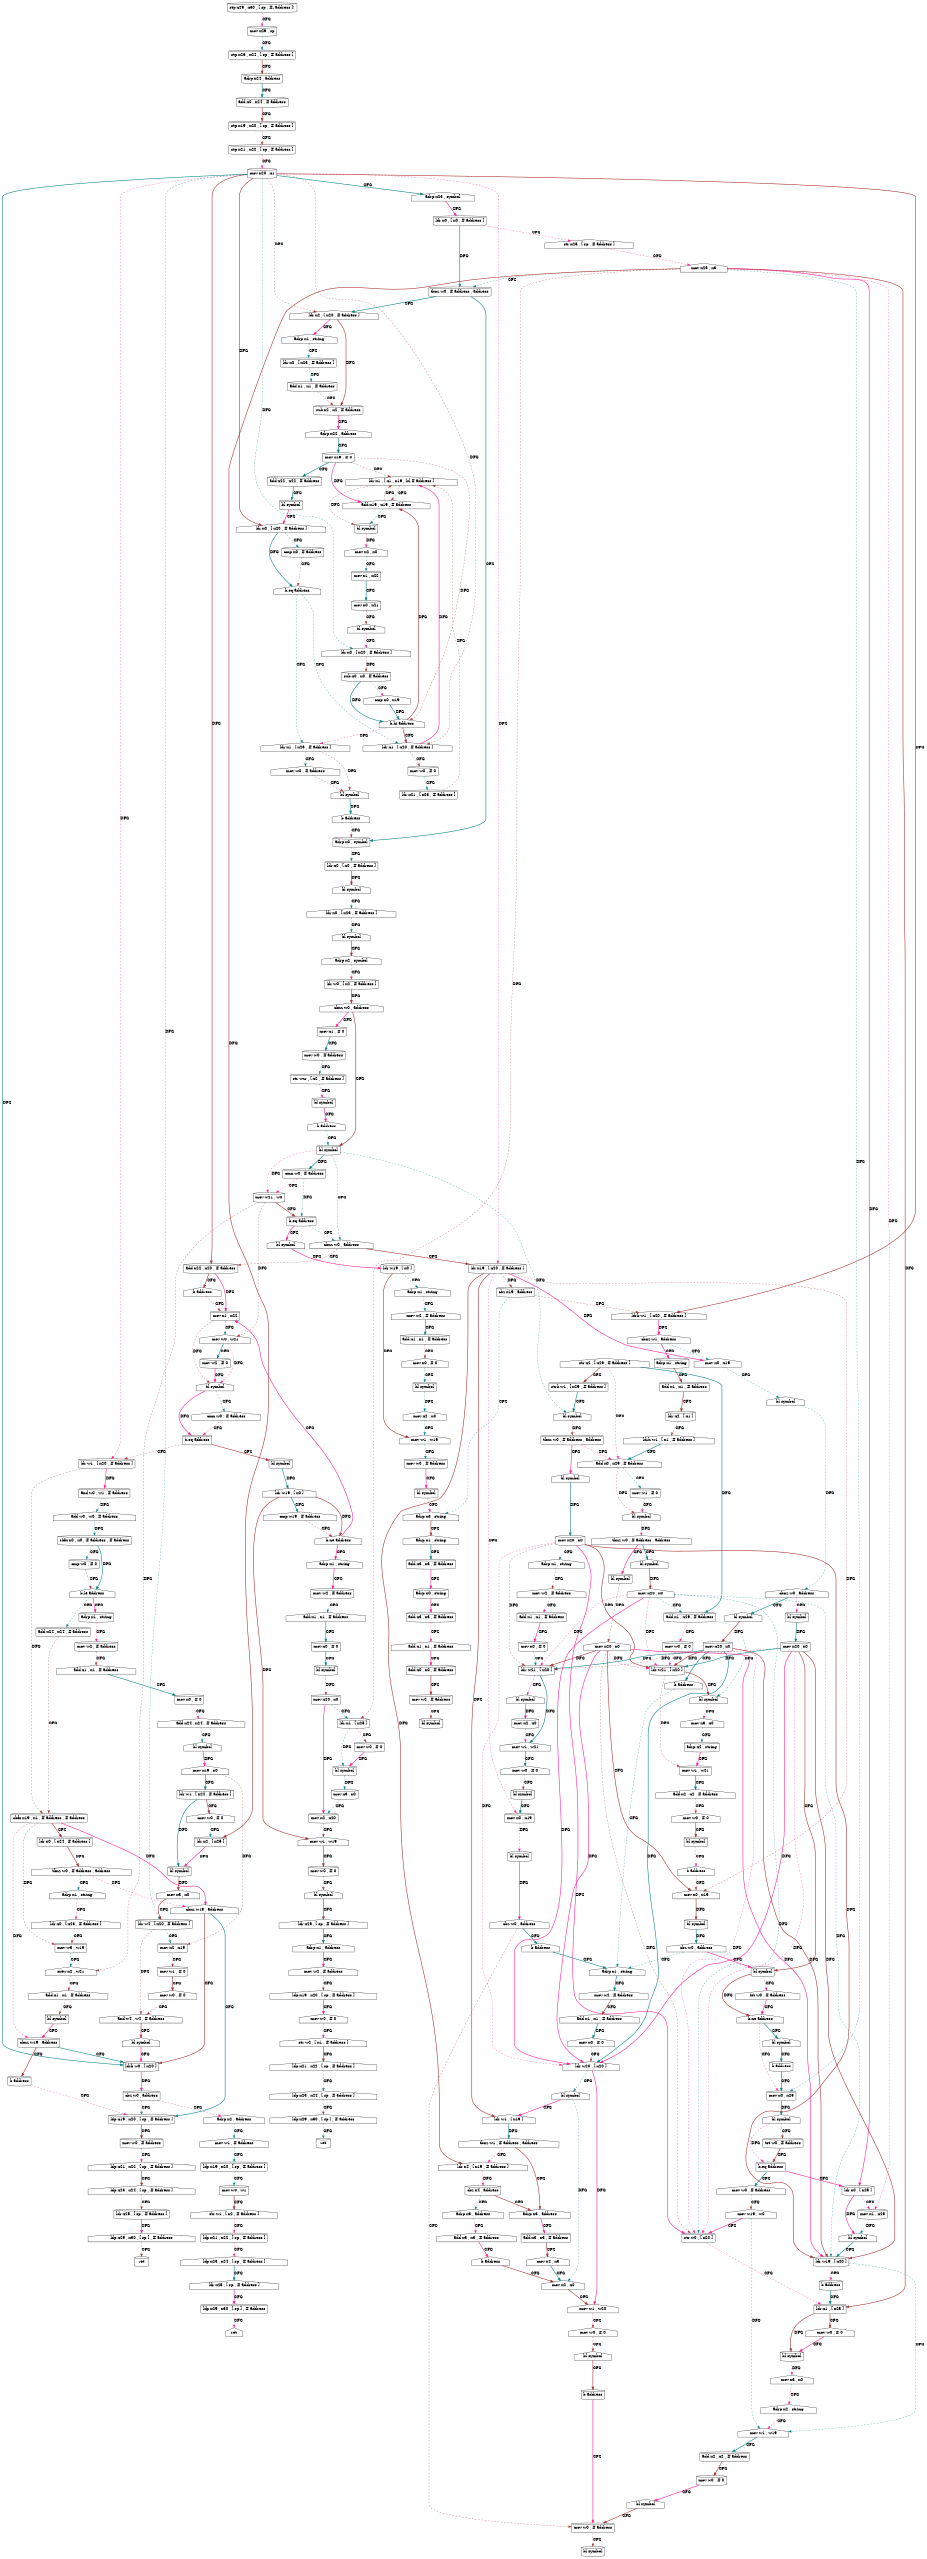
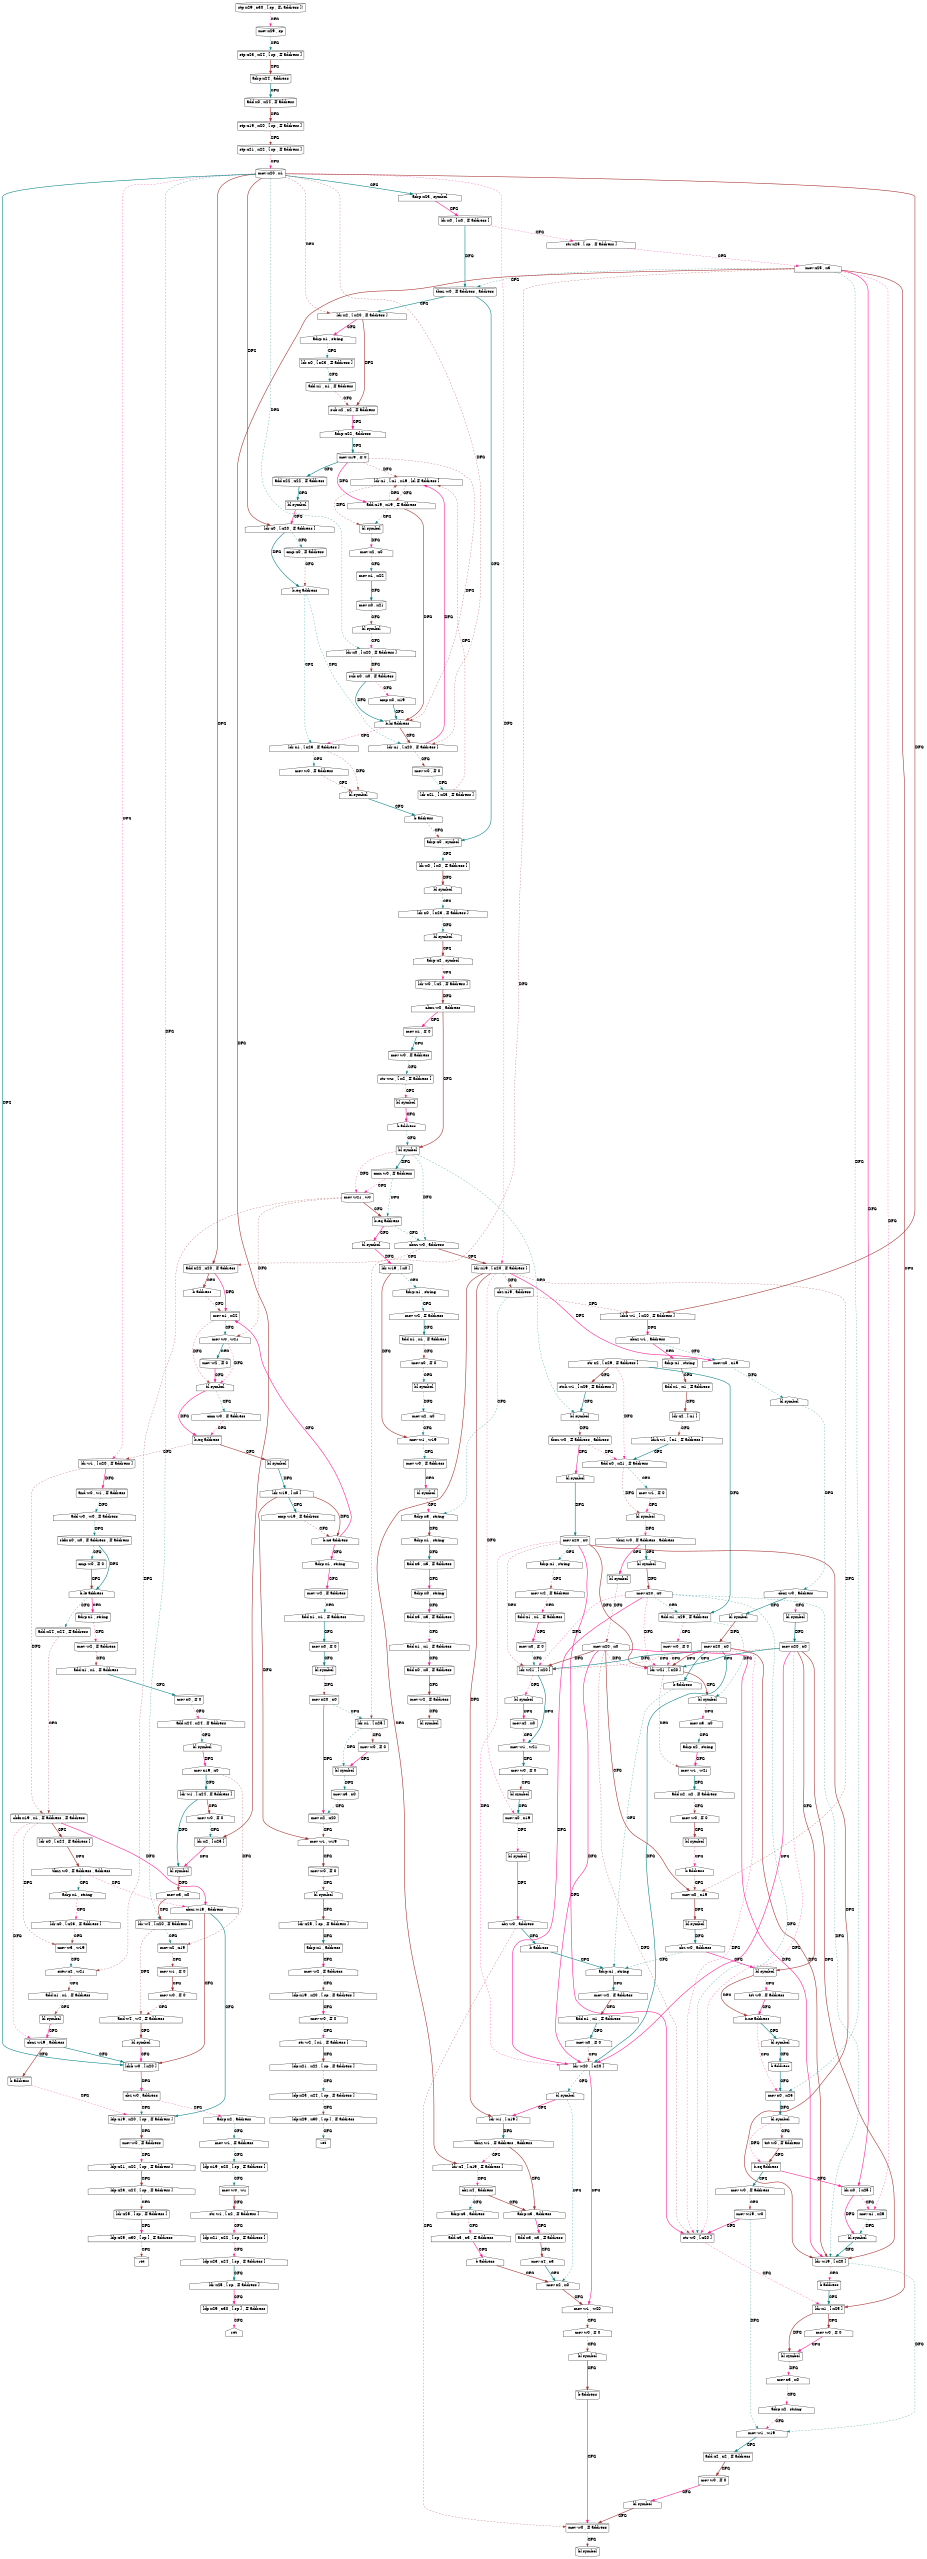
edge "b.hi address" -> "add x19 , x19 , # address": reversed
node "add x0 , x29 , # address": label "add x0 , x29 , # address" -> "add x0 , x21 , # address"
edge "cmp w0 , # 0" -> "b.le address": style dashed -> bold
node "adrp x1 , address": shape house -> cylinder
node "mov w19 , w0": shape house -> cylinder
